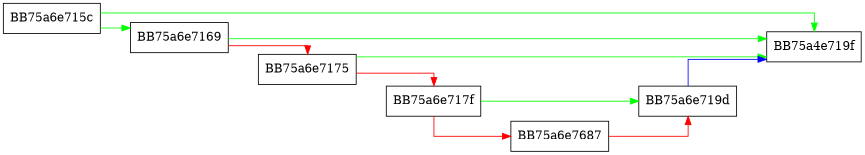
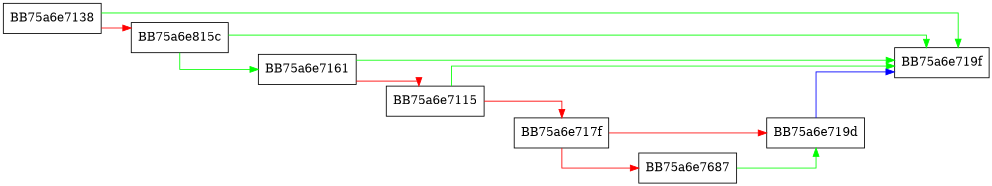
node "BB75a6e715c": label "BB75a6e715c" -> "BB75a6e815c"
node "BB75a6e7138": added
node "BB75a6e7169": label "BB75a6e7169" -> "BB75a6e7161"
node "BB75a4e719f": label "BB75a4e719f" -> "BB75a6e719f"
node "BB75a6e7175": label "BB75a6e7175" -> "BB75a6e7115"
edge "BB75a6e717f" -> "BB75a6e719d": color green -> red
edge "BB75a6e7687" -> "BB75a6e719d": color red -> green
